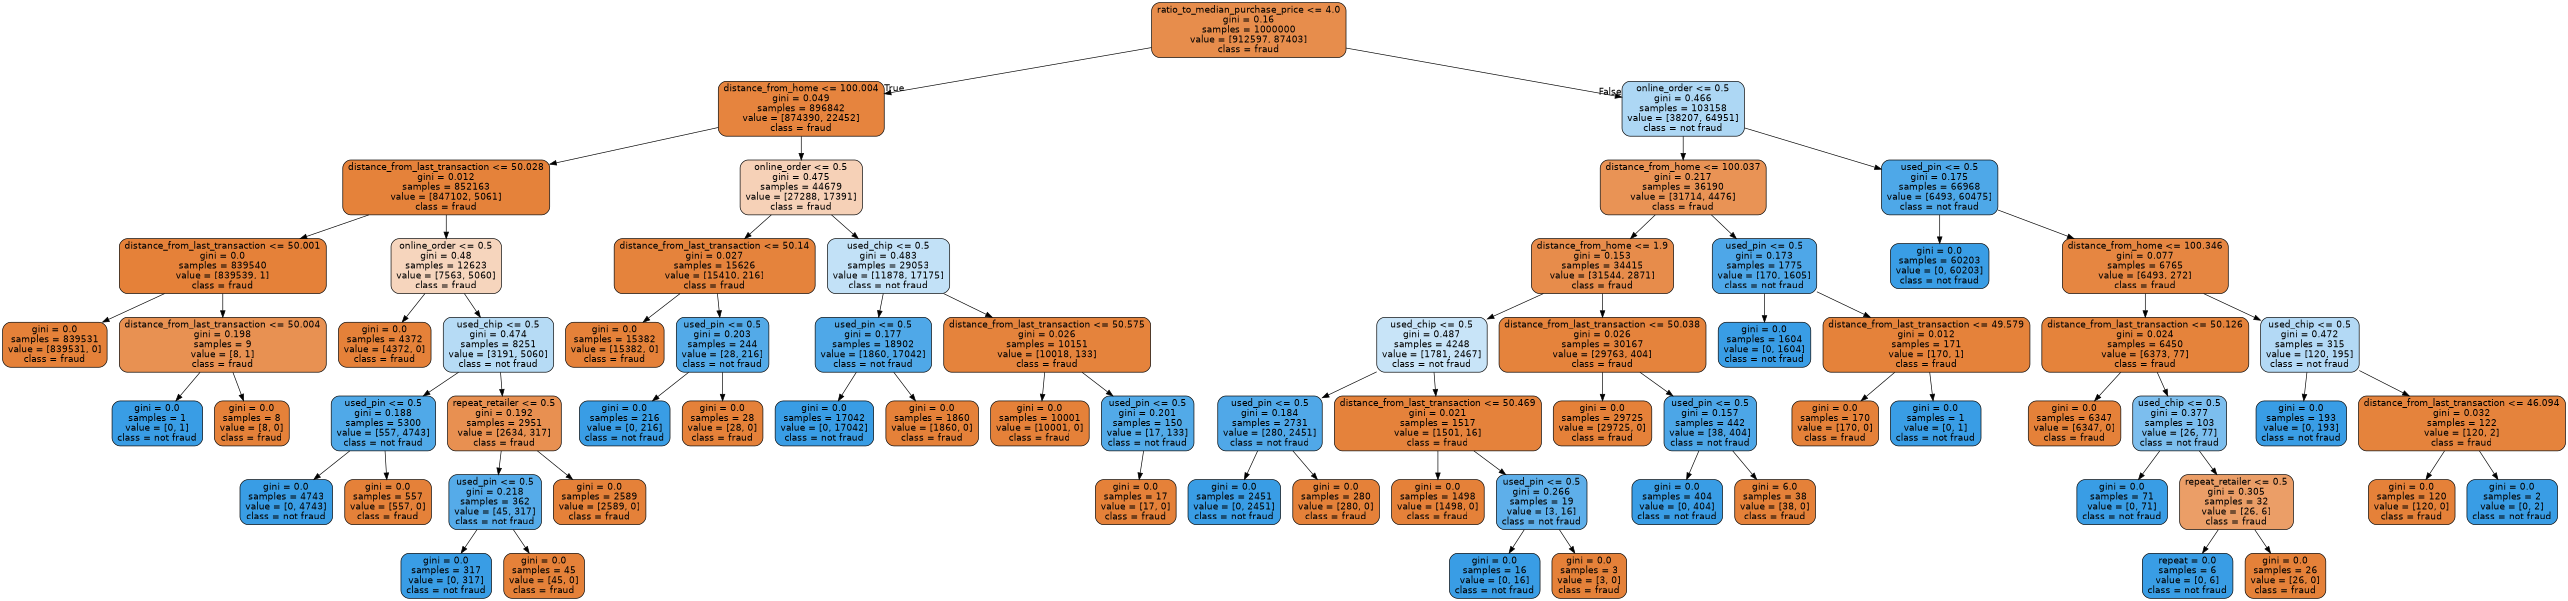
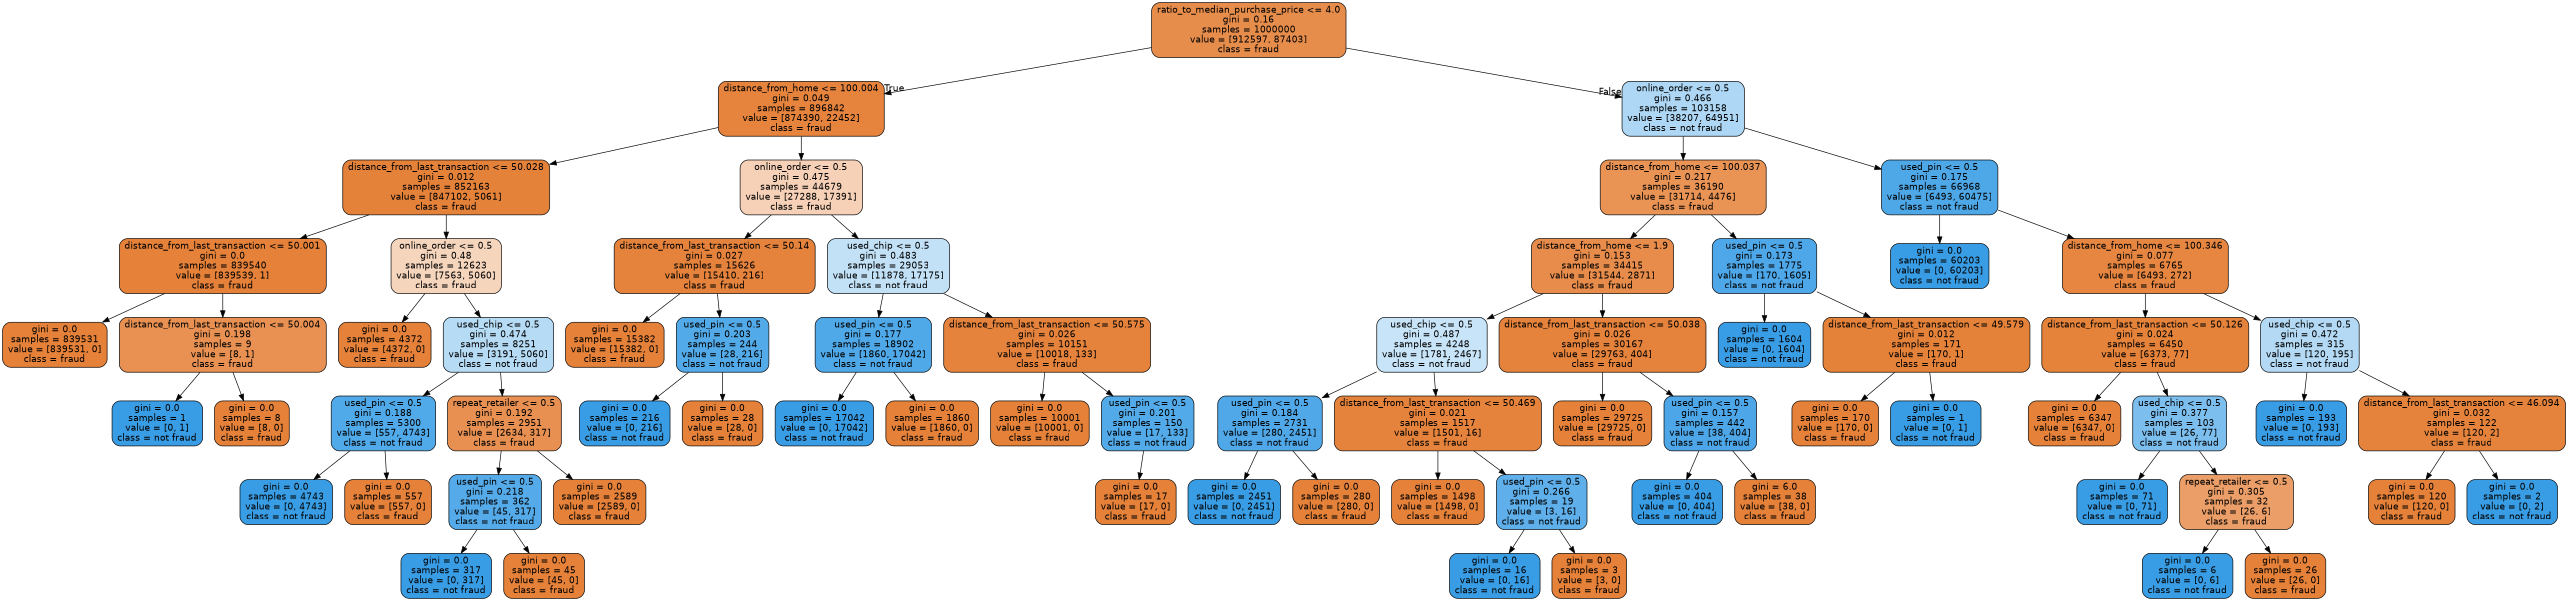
node "repeat = 0.0 samples = 6 value = [0, 6] class = not fraud": label "repeat = 0.0 samples = 6 value = [0, 6] class = not fraud" -> "gini = 0.0 samples = 6 value = [0, 6] class = not fraud"
